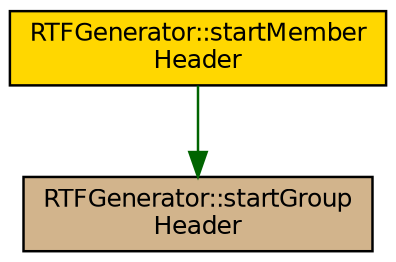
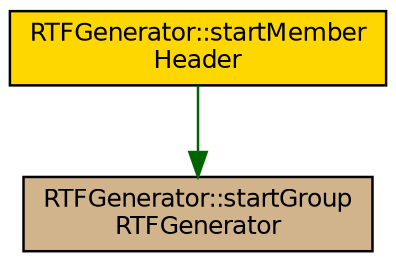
node "RTFGenerator::startGroup Header": label "RTFGenerator::startGroup Header" -> "RTFGenerator::startGroup RTFGenerator"
